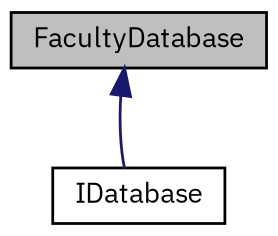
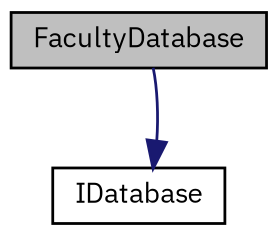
edge "IDatabase" -> "FacultyDatabase": reversed
